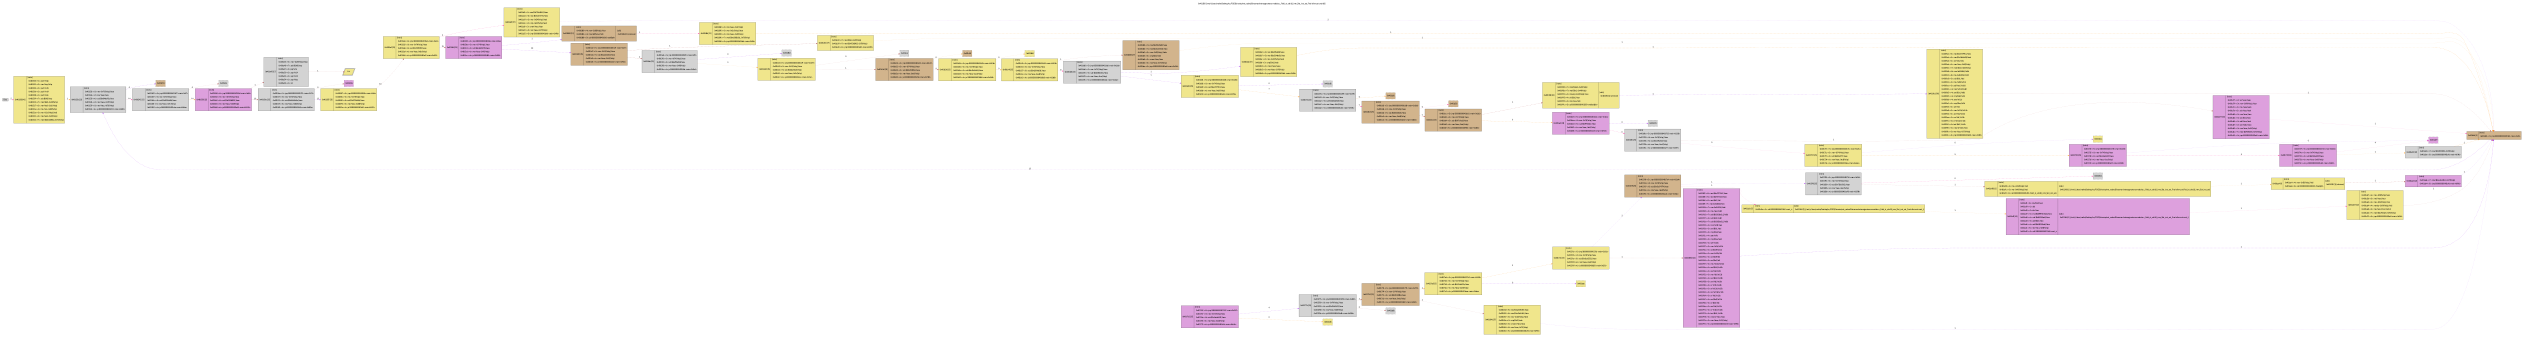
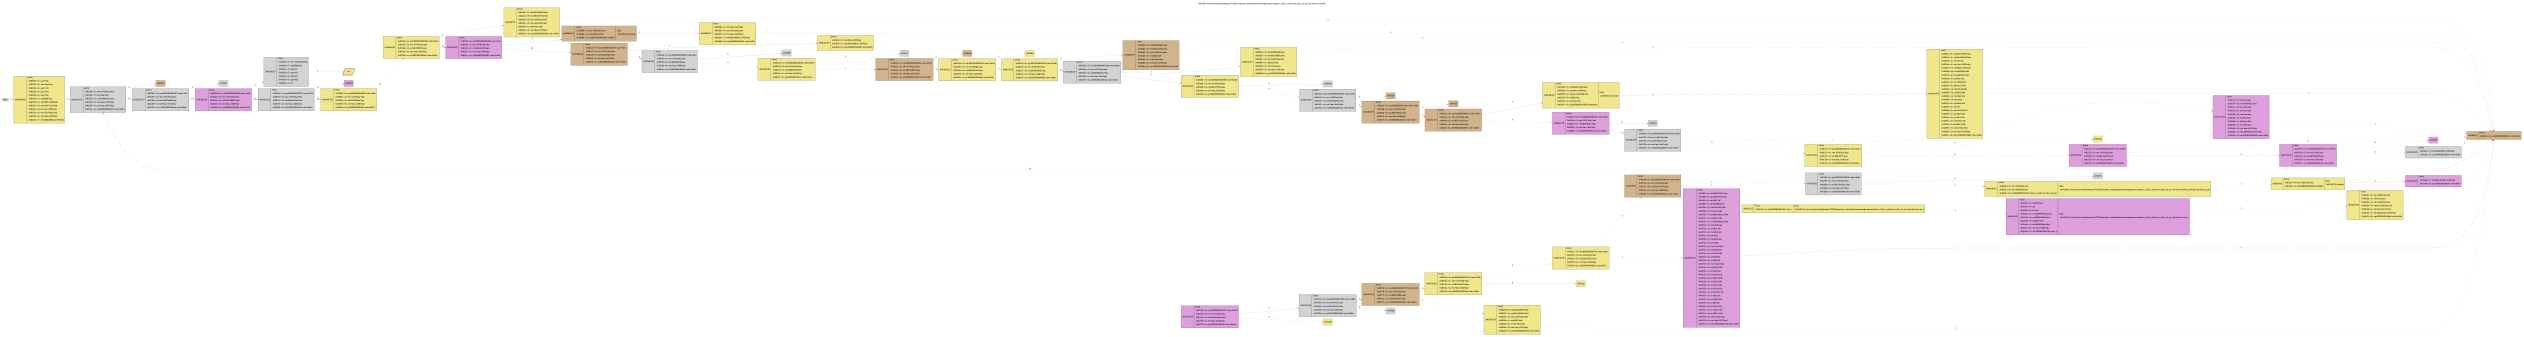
edge "0x401aad [12]" -> "0x401efd [5]": now "0x401ab9" -> "0x401efd [5]"
